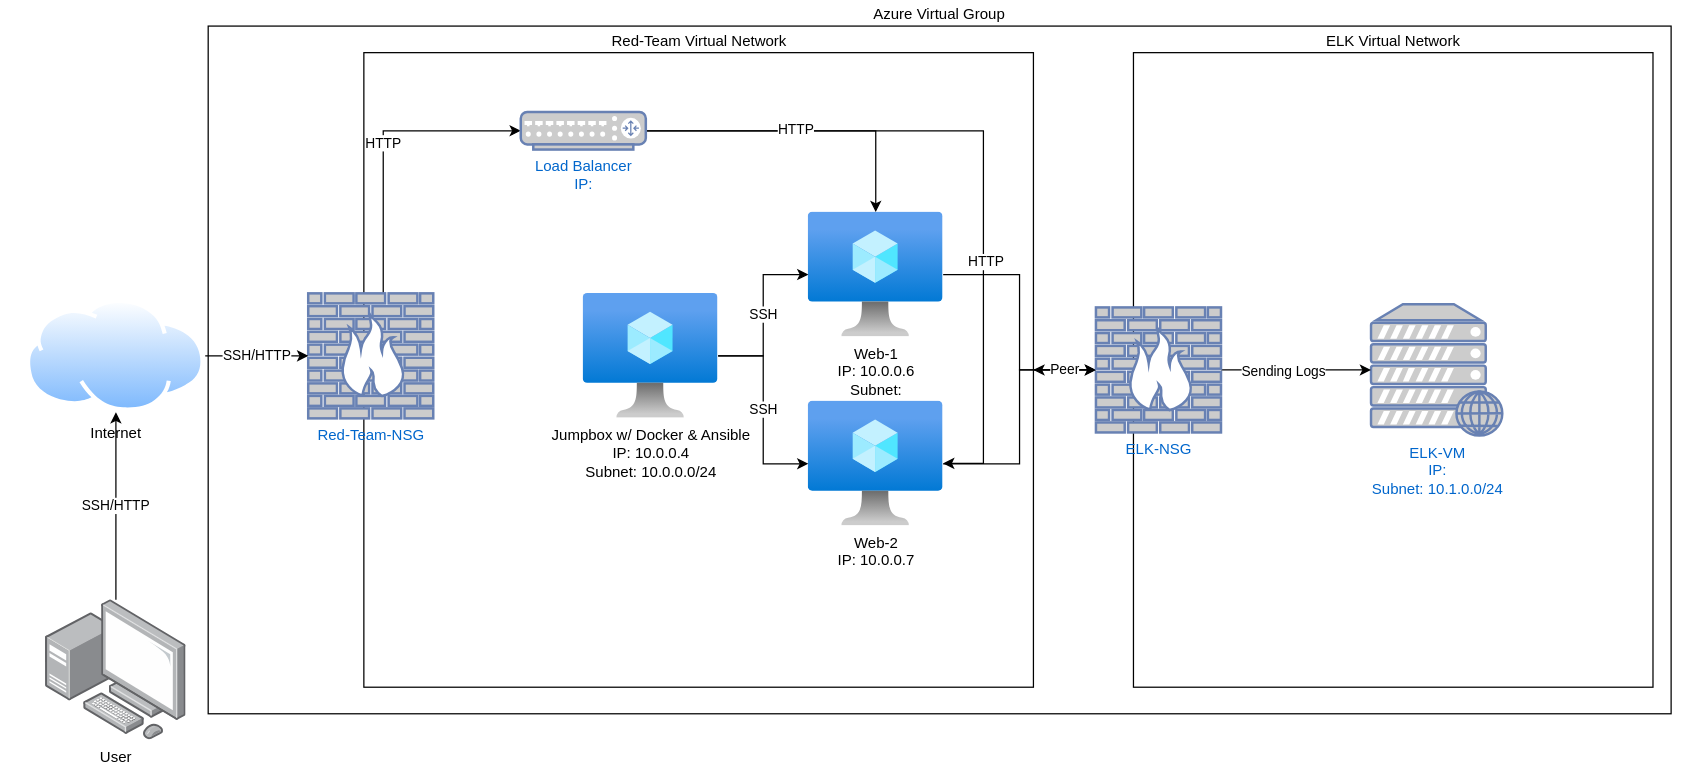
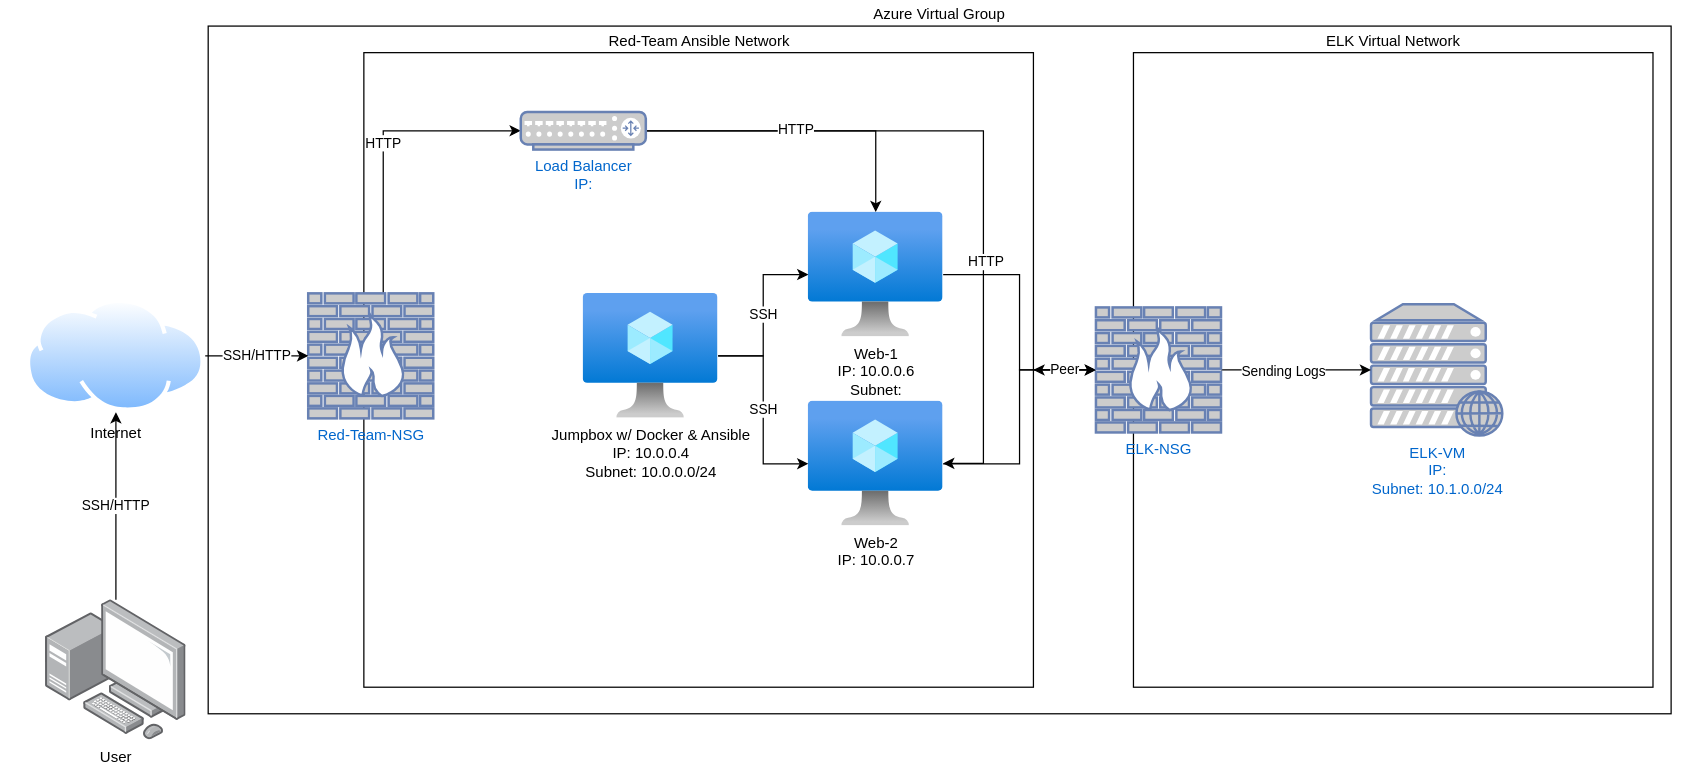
node "Red-Team Virtual Network": label "Red-Team Virtual Network" -> "Red-Team Ansible Network"
